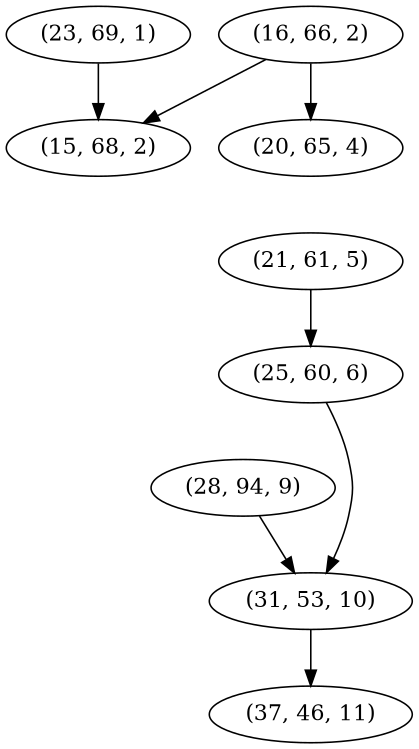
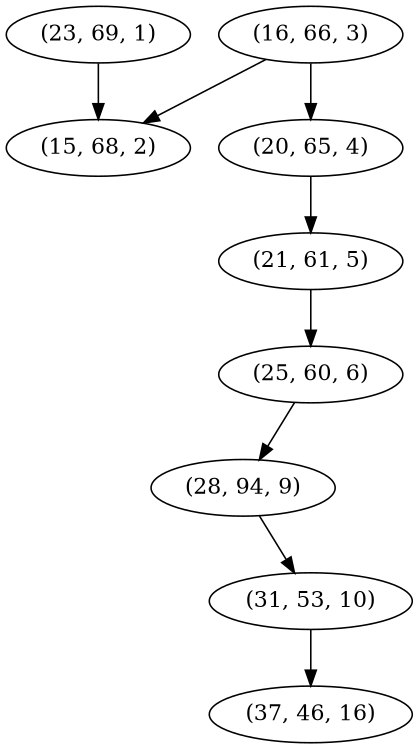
node "(16, 66, 2)": label "(16, 66, 2)" -> "(16, 66, 3)"
edge "(20, 65, 4)" -> "(21, 61, 5)": added
edge "(25, 60, 6)" -> "(31, 53, 10)": now "(25, 60, 6)" -> "(28, 94, 9)"
node "(37, 46, 11)": label "(37, 46, 11)" -> "(37, 46, 16)"
